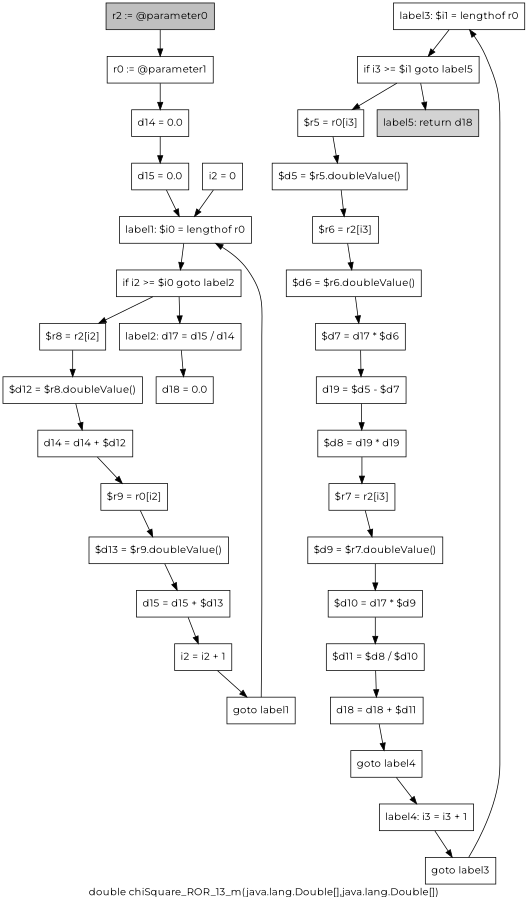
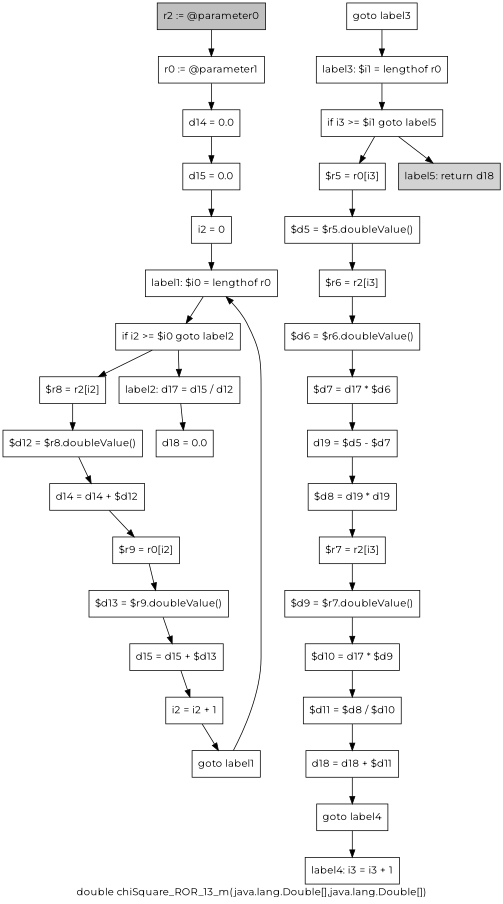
edge "d15 = 0.0" -> "label1: $i0 = lengthof r0": now "d15 = 0.0" -> "i2 = 0"
node "label2: d17 = d15 / d14": label "label2: d17 = d15 / d14" -> "label2: d17 = d15 / d12"
edge "label4: i3 = i3 + 1" -> "goto label3": removed
